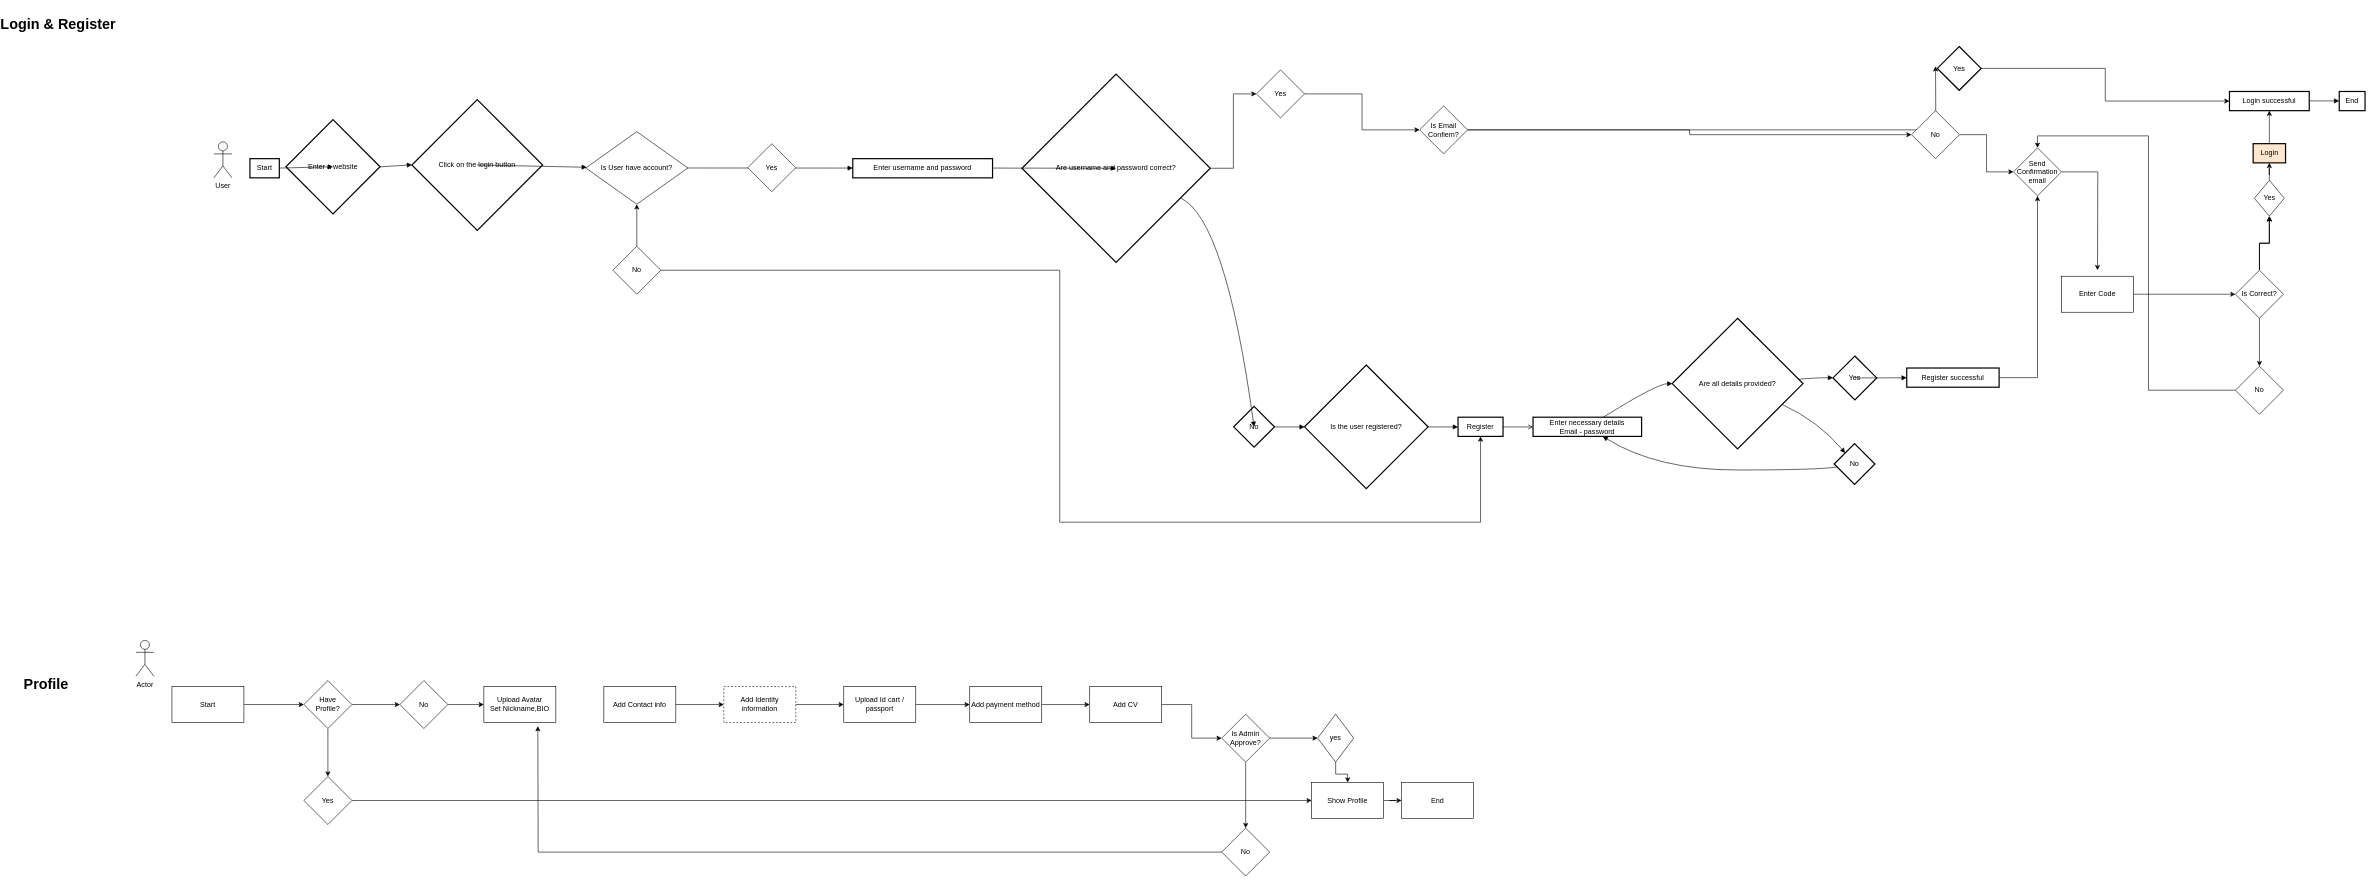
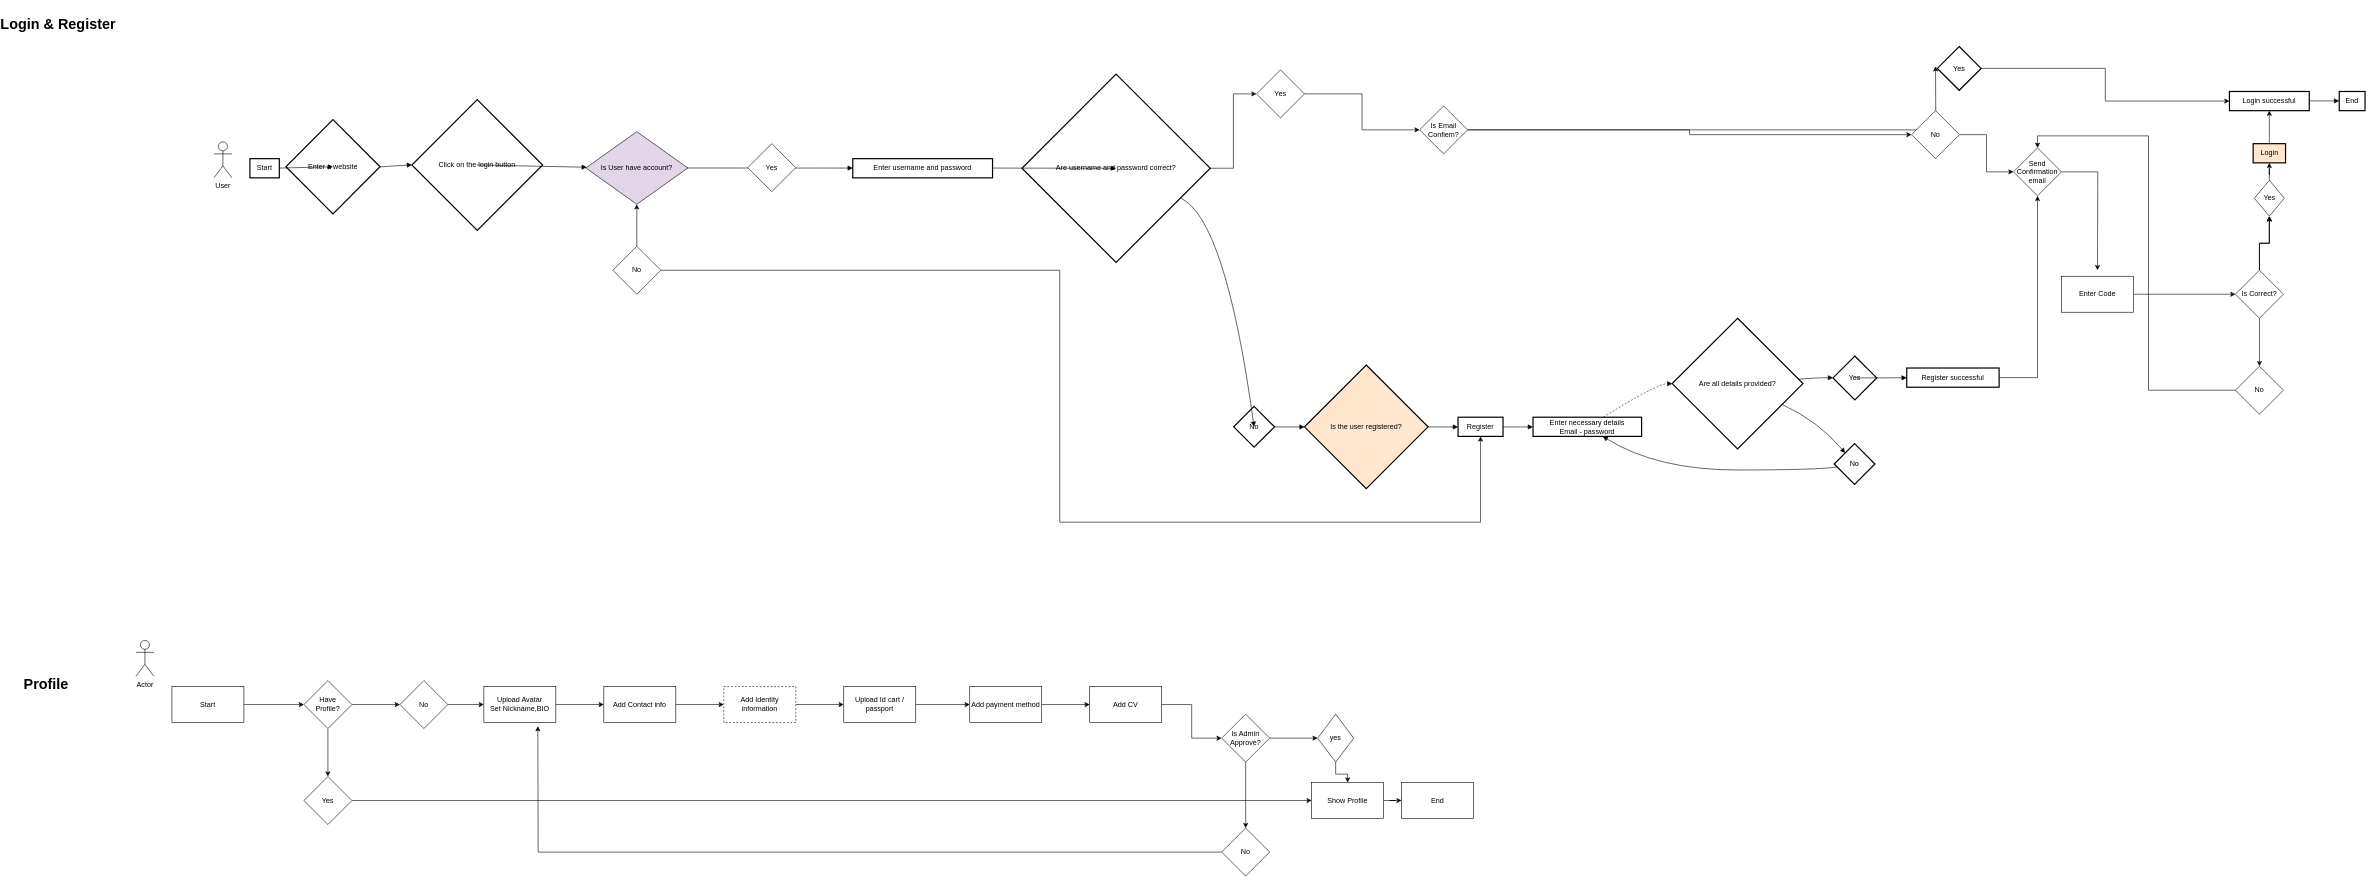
node "Is User have account?": fillcolor #ffffff -> #e1d5e7
edge "Enter necessary details Email - password" -> "Are all details provided?": style solid -> dashed
node "Is the user registered?": fillcolor #ffffff -> #ffe6cc
edge "Register" -> "Enter necessary details Email - password": arrowhead open -> block
edge "Upload Avatar Set Nickname,BIO" -> "Add Contact info": added
